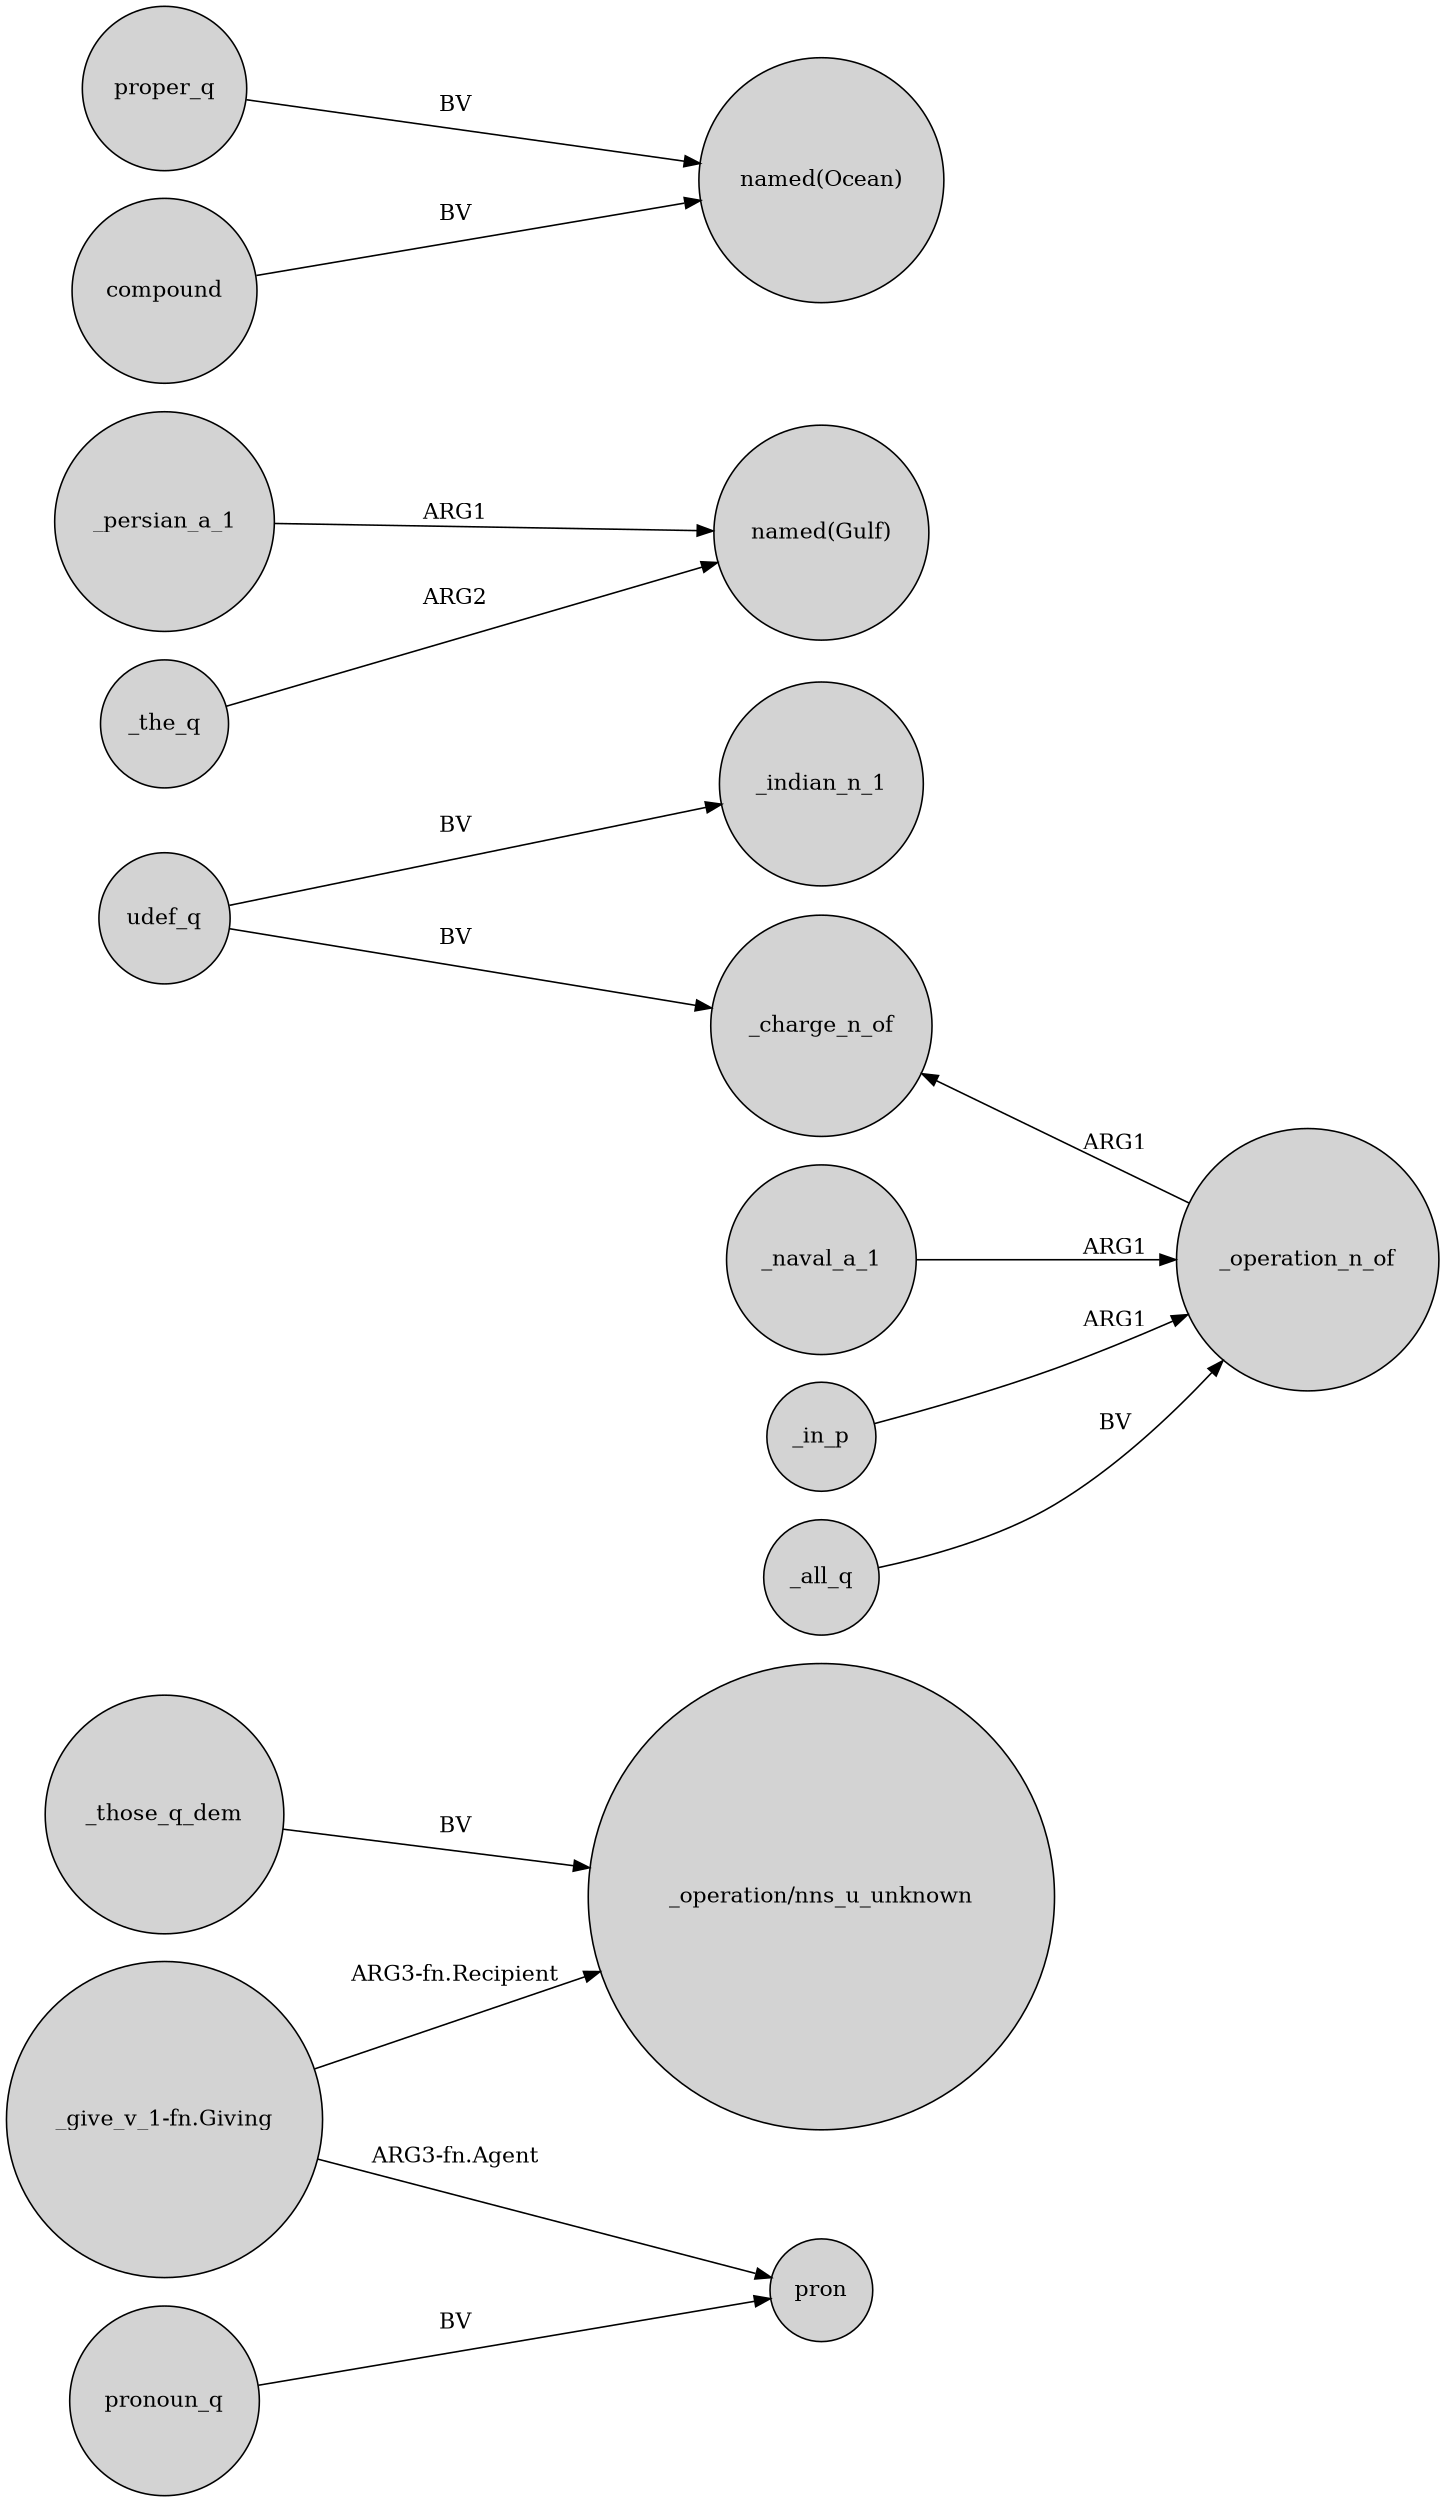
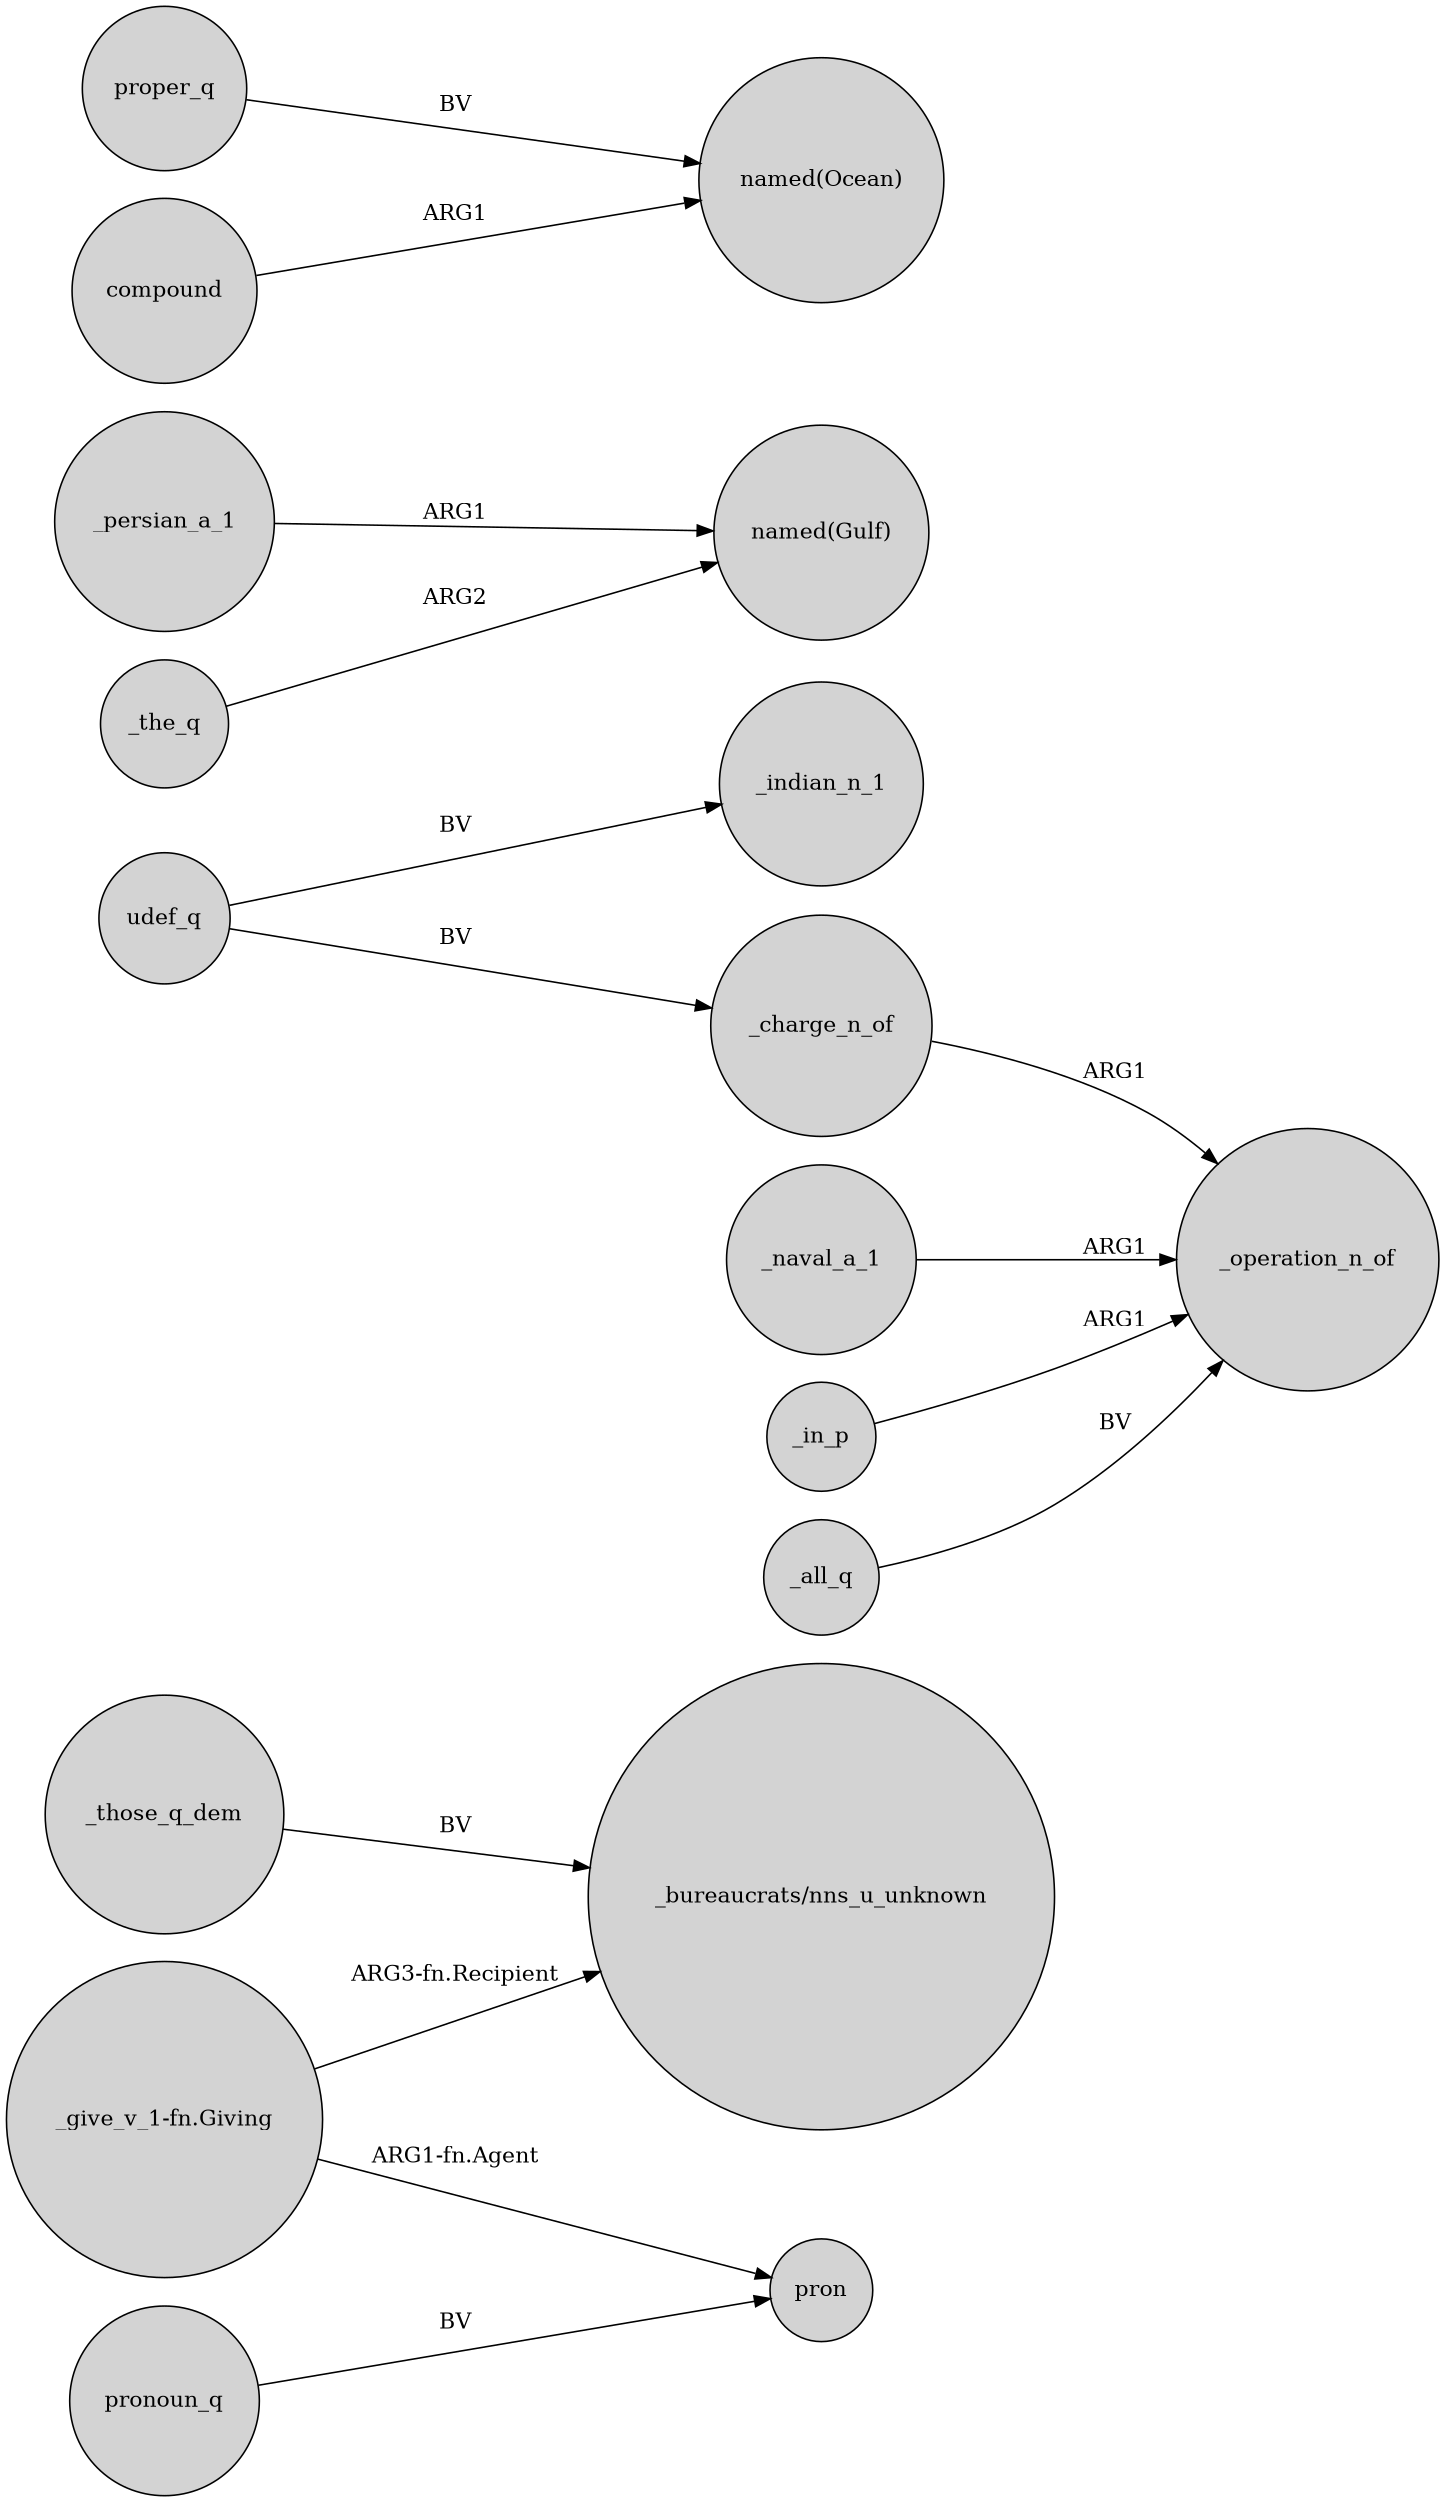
edge "compound" -> "named(Ocean)": label "BV" -> "ARG1"
edge "_operation_n_of" -> "_charge_n_of": reversed
node "_operation/nns_u_unknown": label "_operation/nns_u_unknown" -> "_bureaucrats/nns_u_unknown"
edge "_give_v_1-fn.Giving" -> "pron": label "ARG3-fn.Agent" -> "ARG1-fn.Agent"
